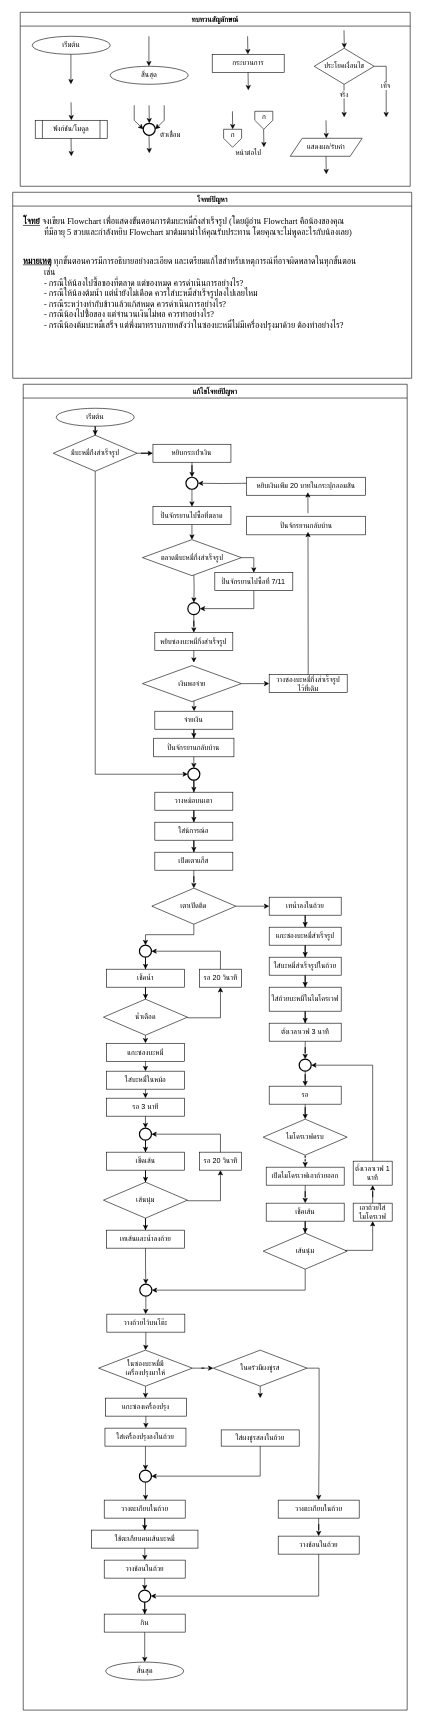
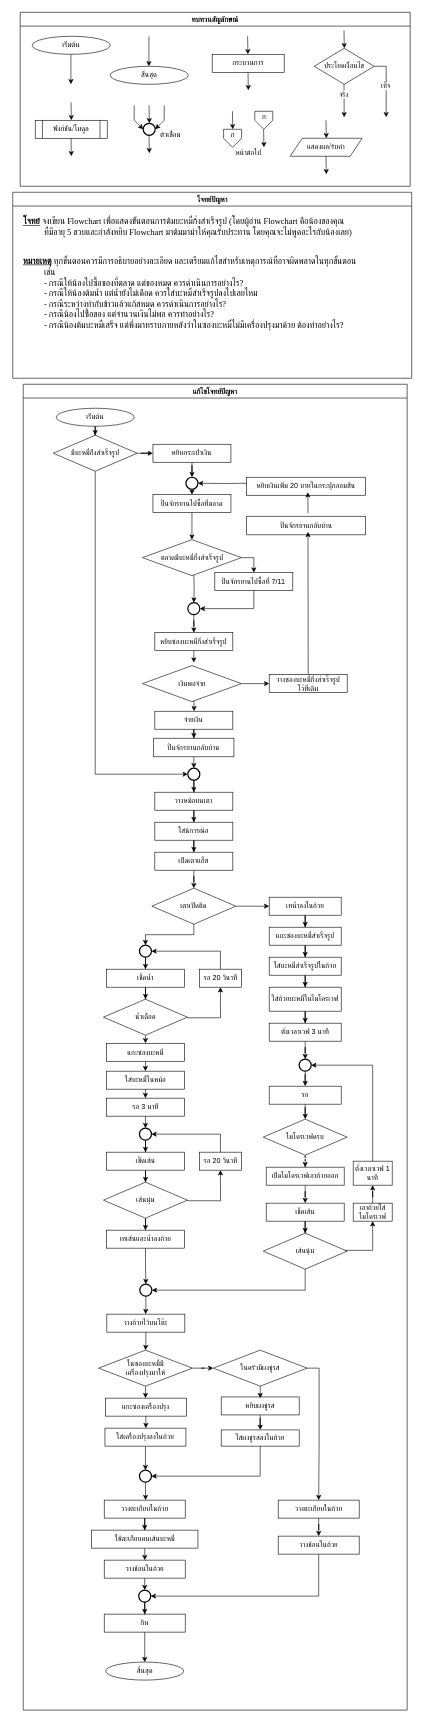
node "ปั่นจักรยานไปซื้อที่ตลาด": moved (192, 516) -> (192, 504)
node "หยิบผงชูรส": added
edge "หยิบผงชูรส" -> "ใส่ผงชูรสลงในถ้วย": added
